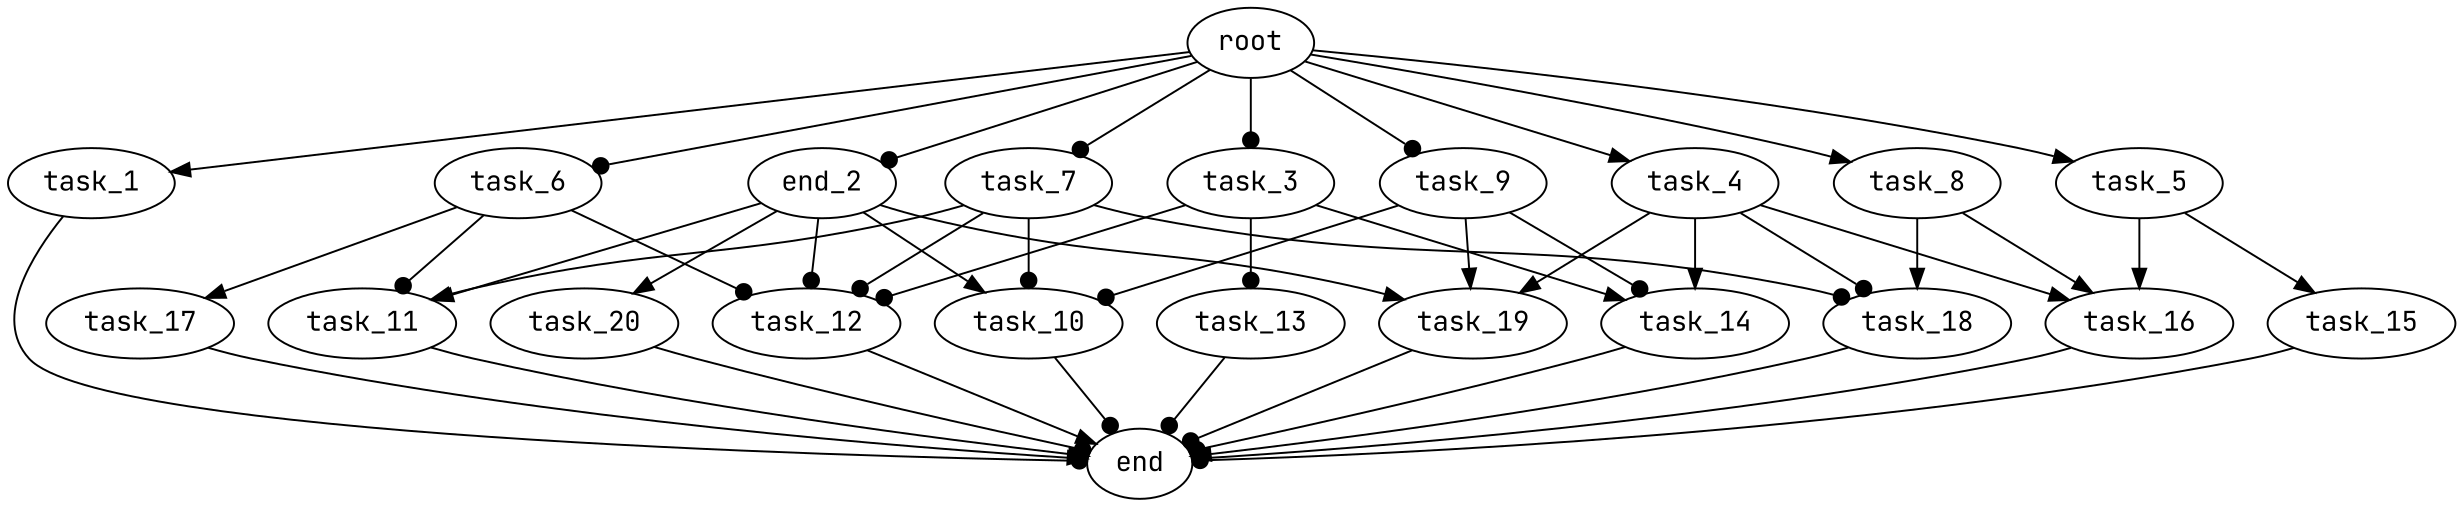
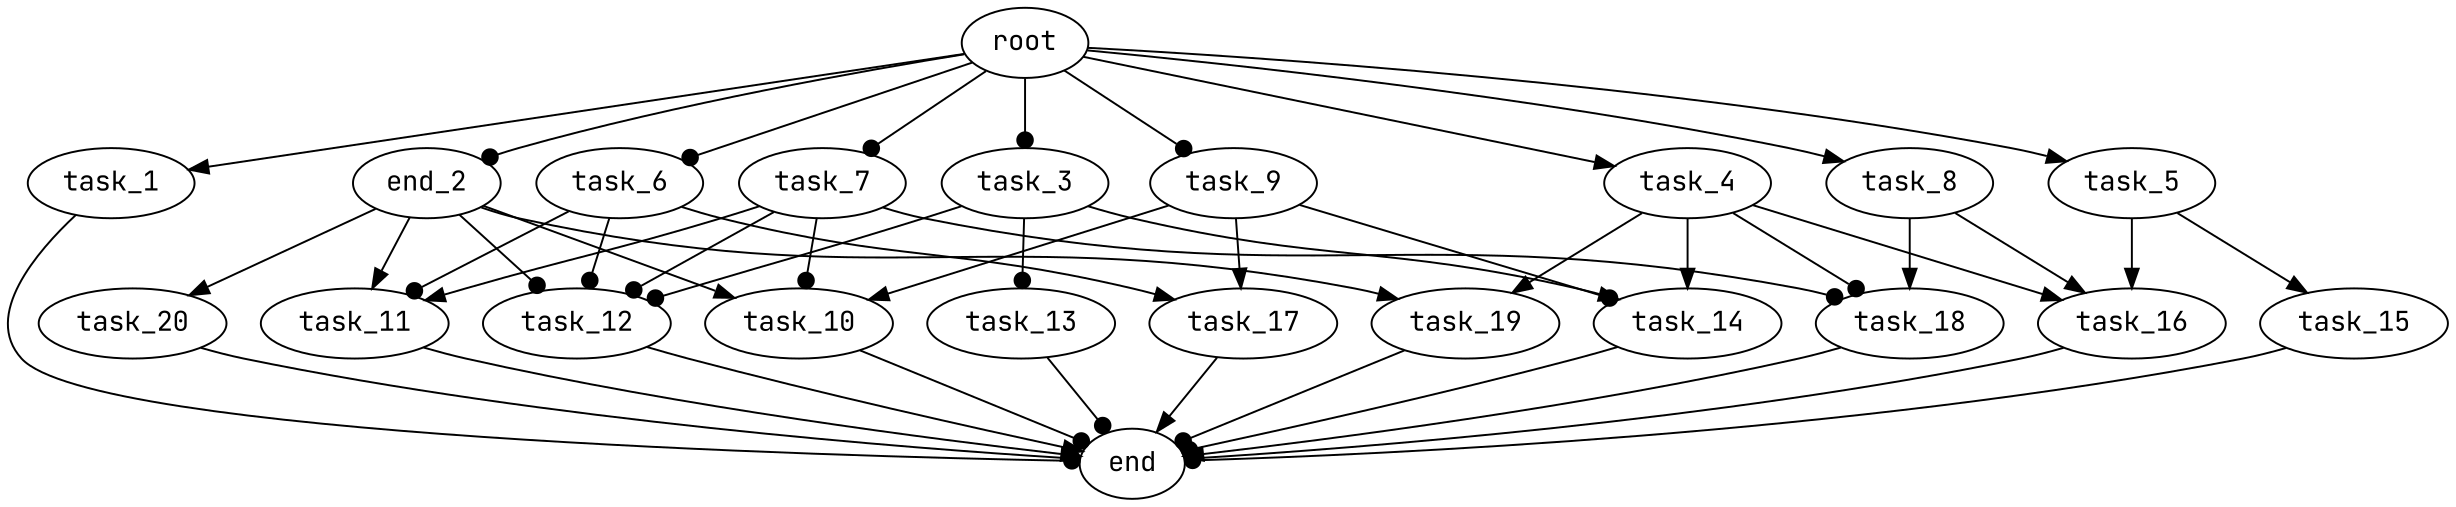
edge "task_9" -> "task_19": now "task_9" -> "task_17"
edge "task_9" -> "task_10": arrowhead dot -> normal
